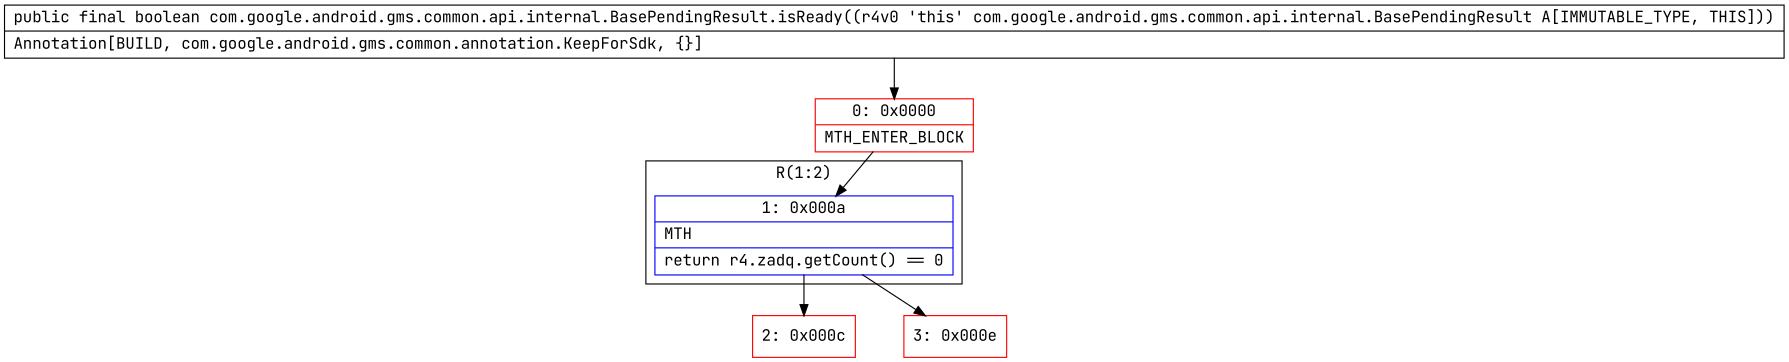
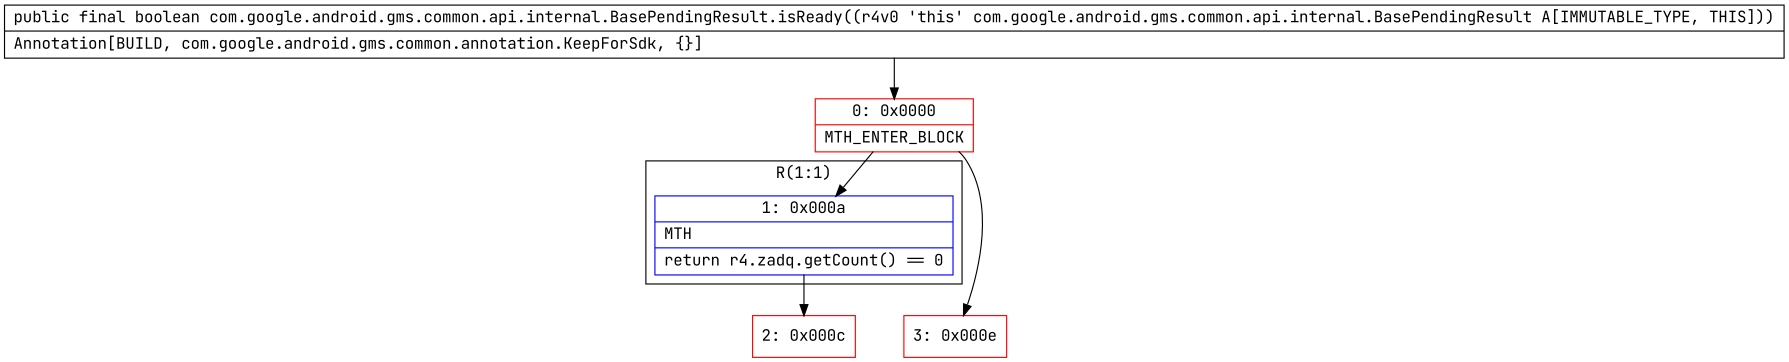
cluster "R(1:2)": label "R(1:2)" -> "R(1:1)"
edge "1: 0x000a" -> "3: 0x000e": now "0: 0x0000" -> "3: 0x000e"
